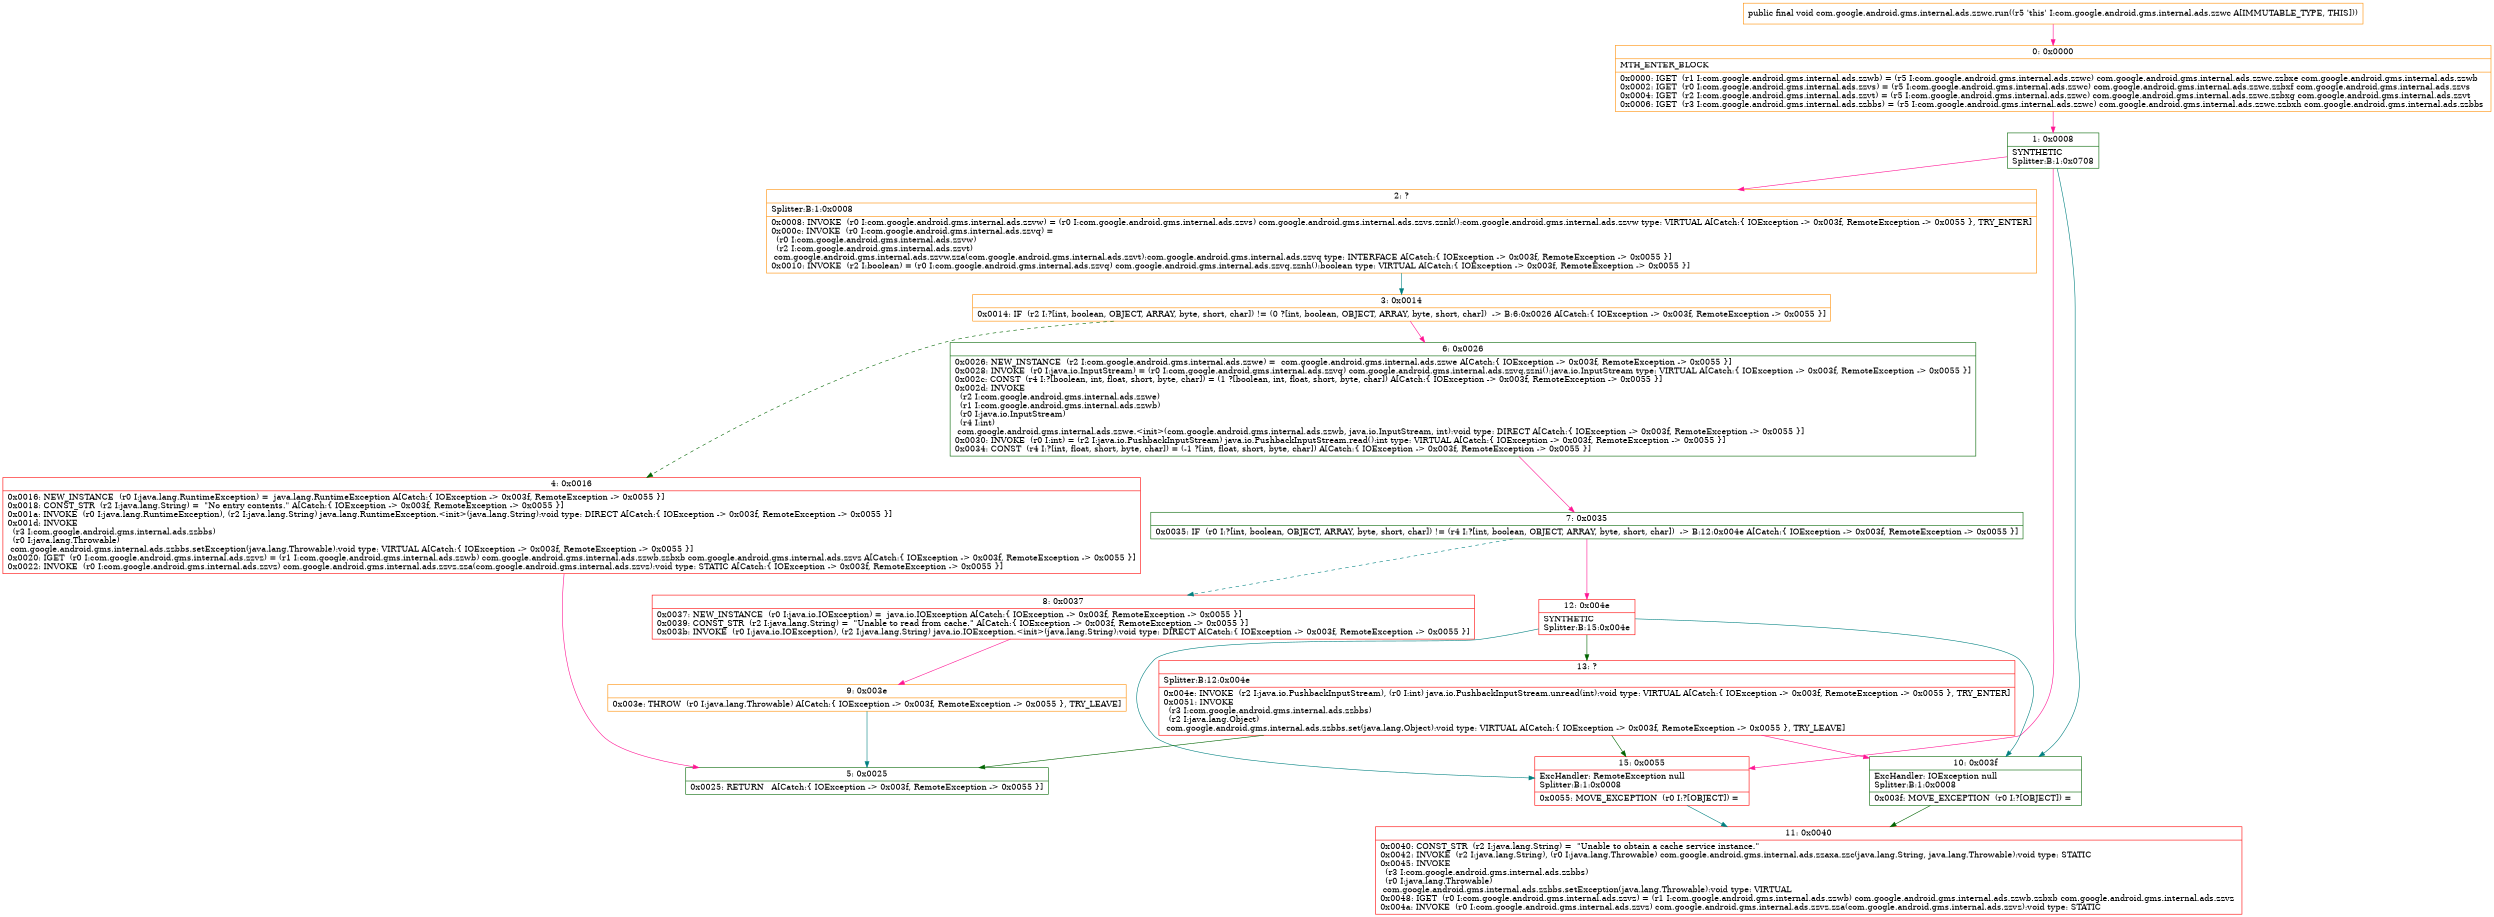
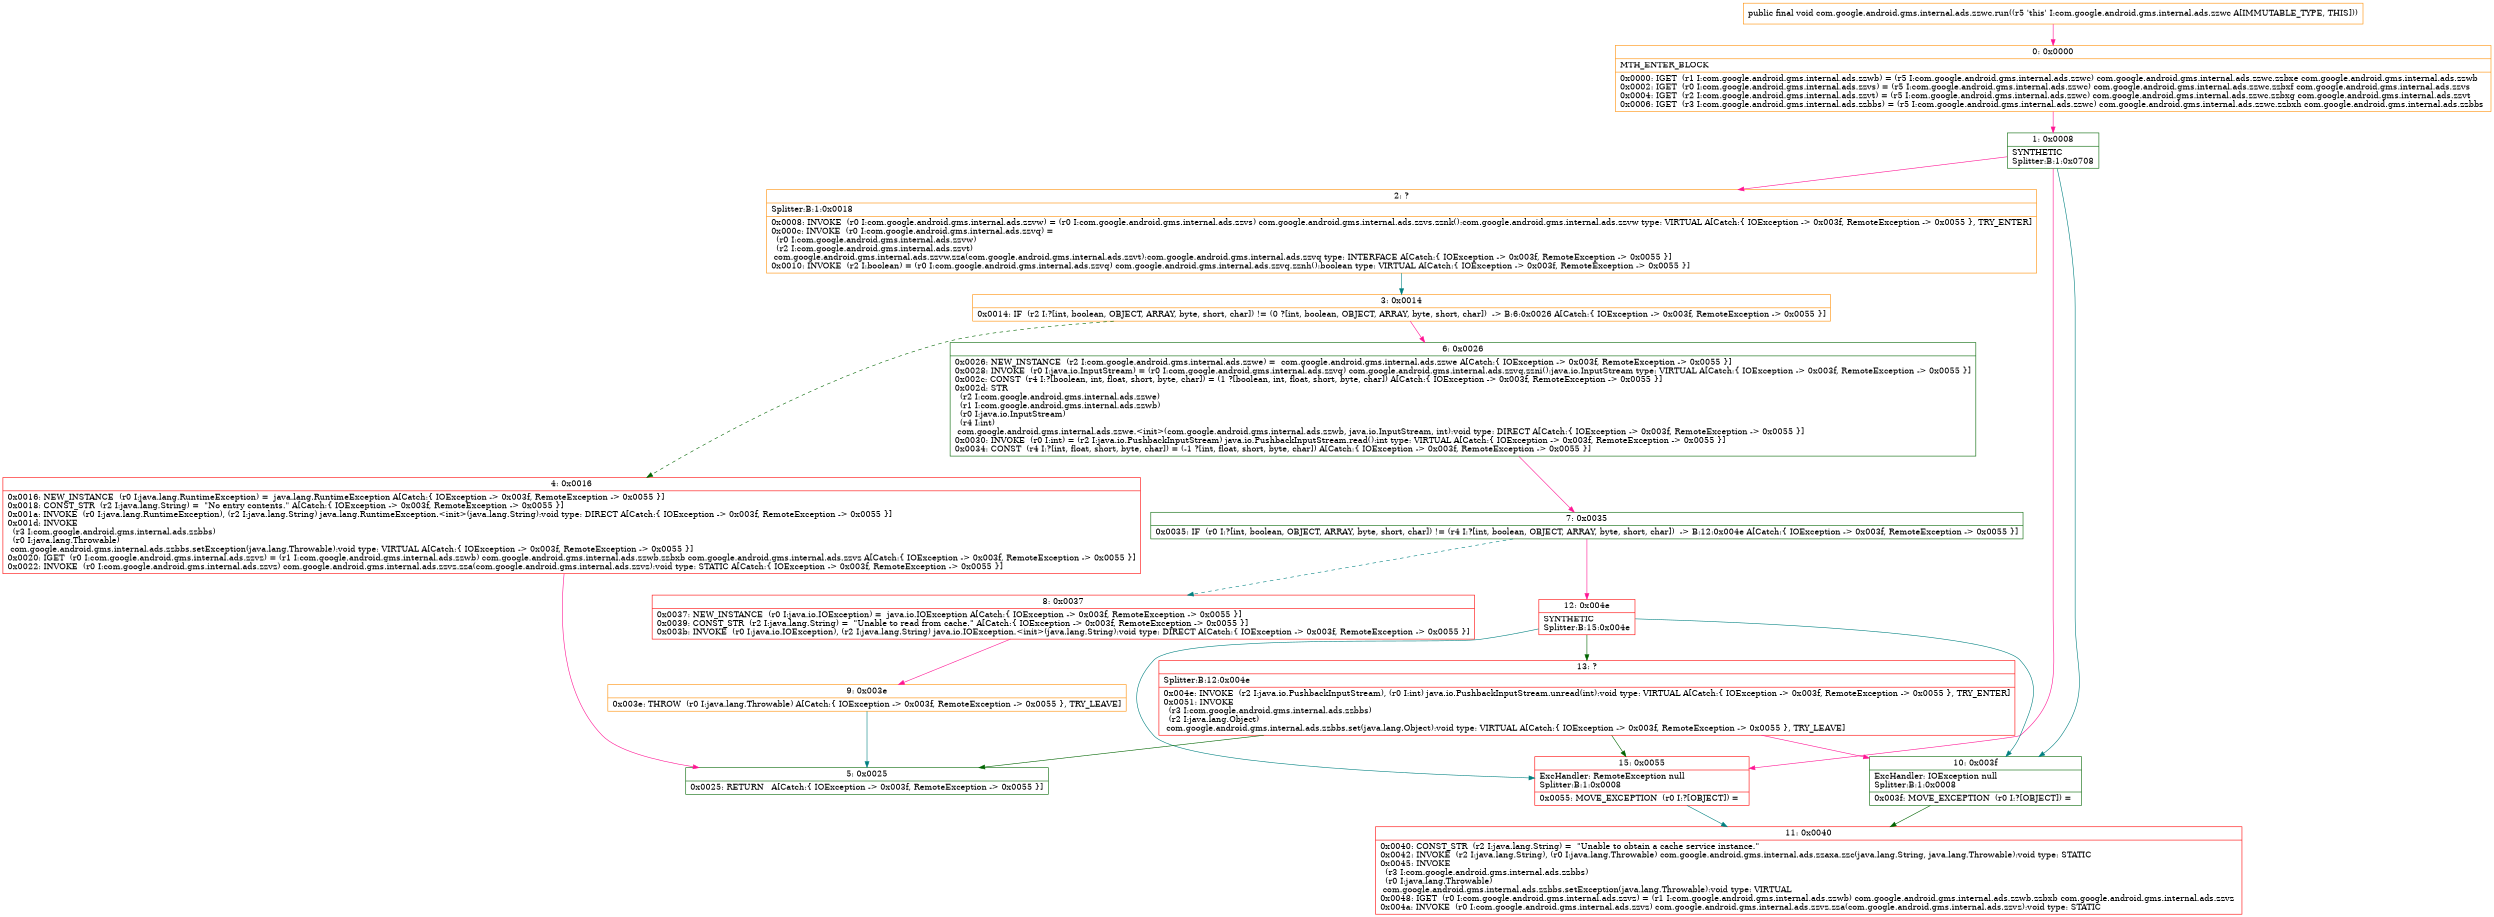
node "2: ?": text "Splitter:B:1:0x0008" -> "Splitter:B:1:0x0018"
node "6: 0x0026": text "0x002d: INVOKE" -> "0x002d: STR"
